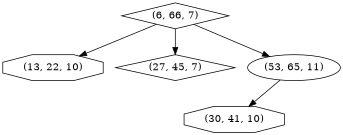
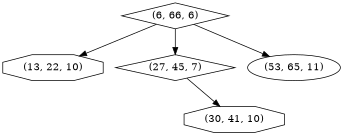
node "(6, 66, 7)": label "(6, 66, 7)" -> "(6, 66, 6)"
edge "(53, 65, 11)" -> "(30, 41, 10)": now "(27, 45, 7)" -> "(30, 41, 10)"
